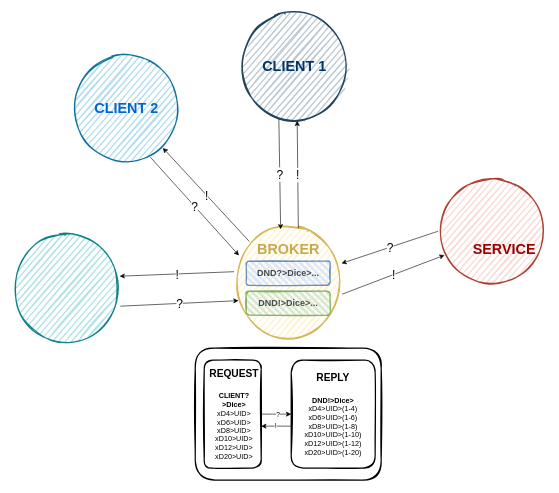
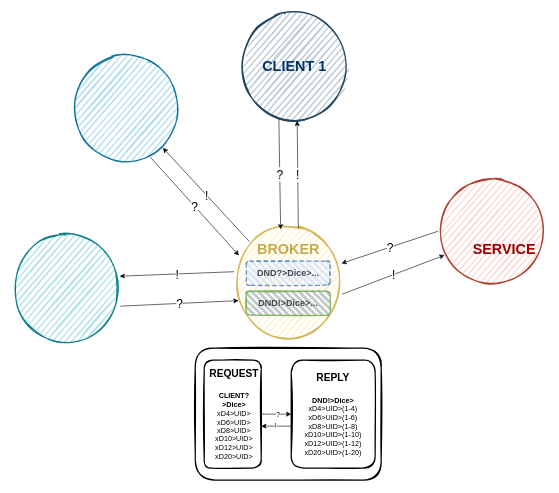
node "CLIENT 2": removed
node "DND?>Dice>...": style solid -> dashed
node "DND!>Dice>...": fillcolor #d5e8d4 -> #bac8d3
